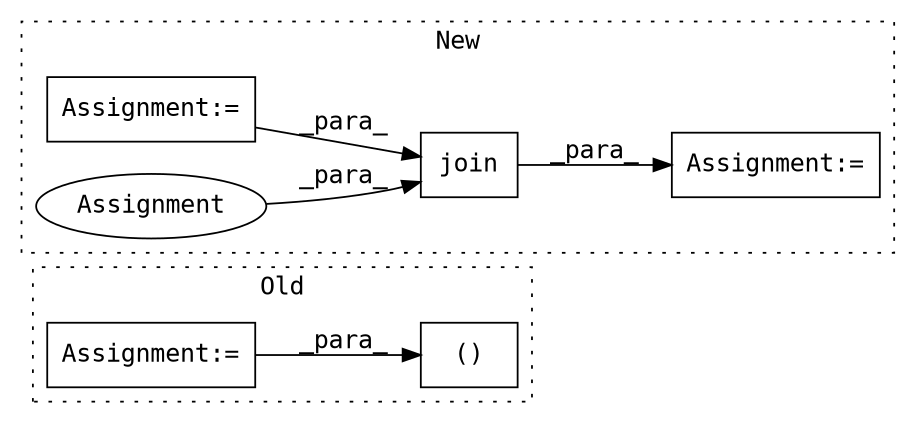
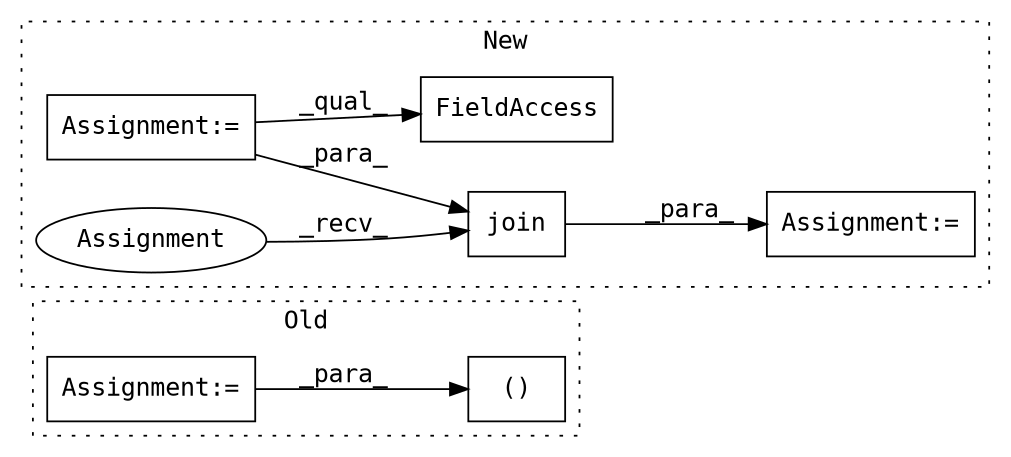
node "FieldAccess": added
edge "Assignment" -> "join": label "_para_" -> "_recv_"
